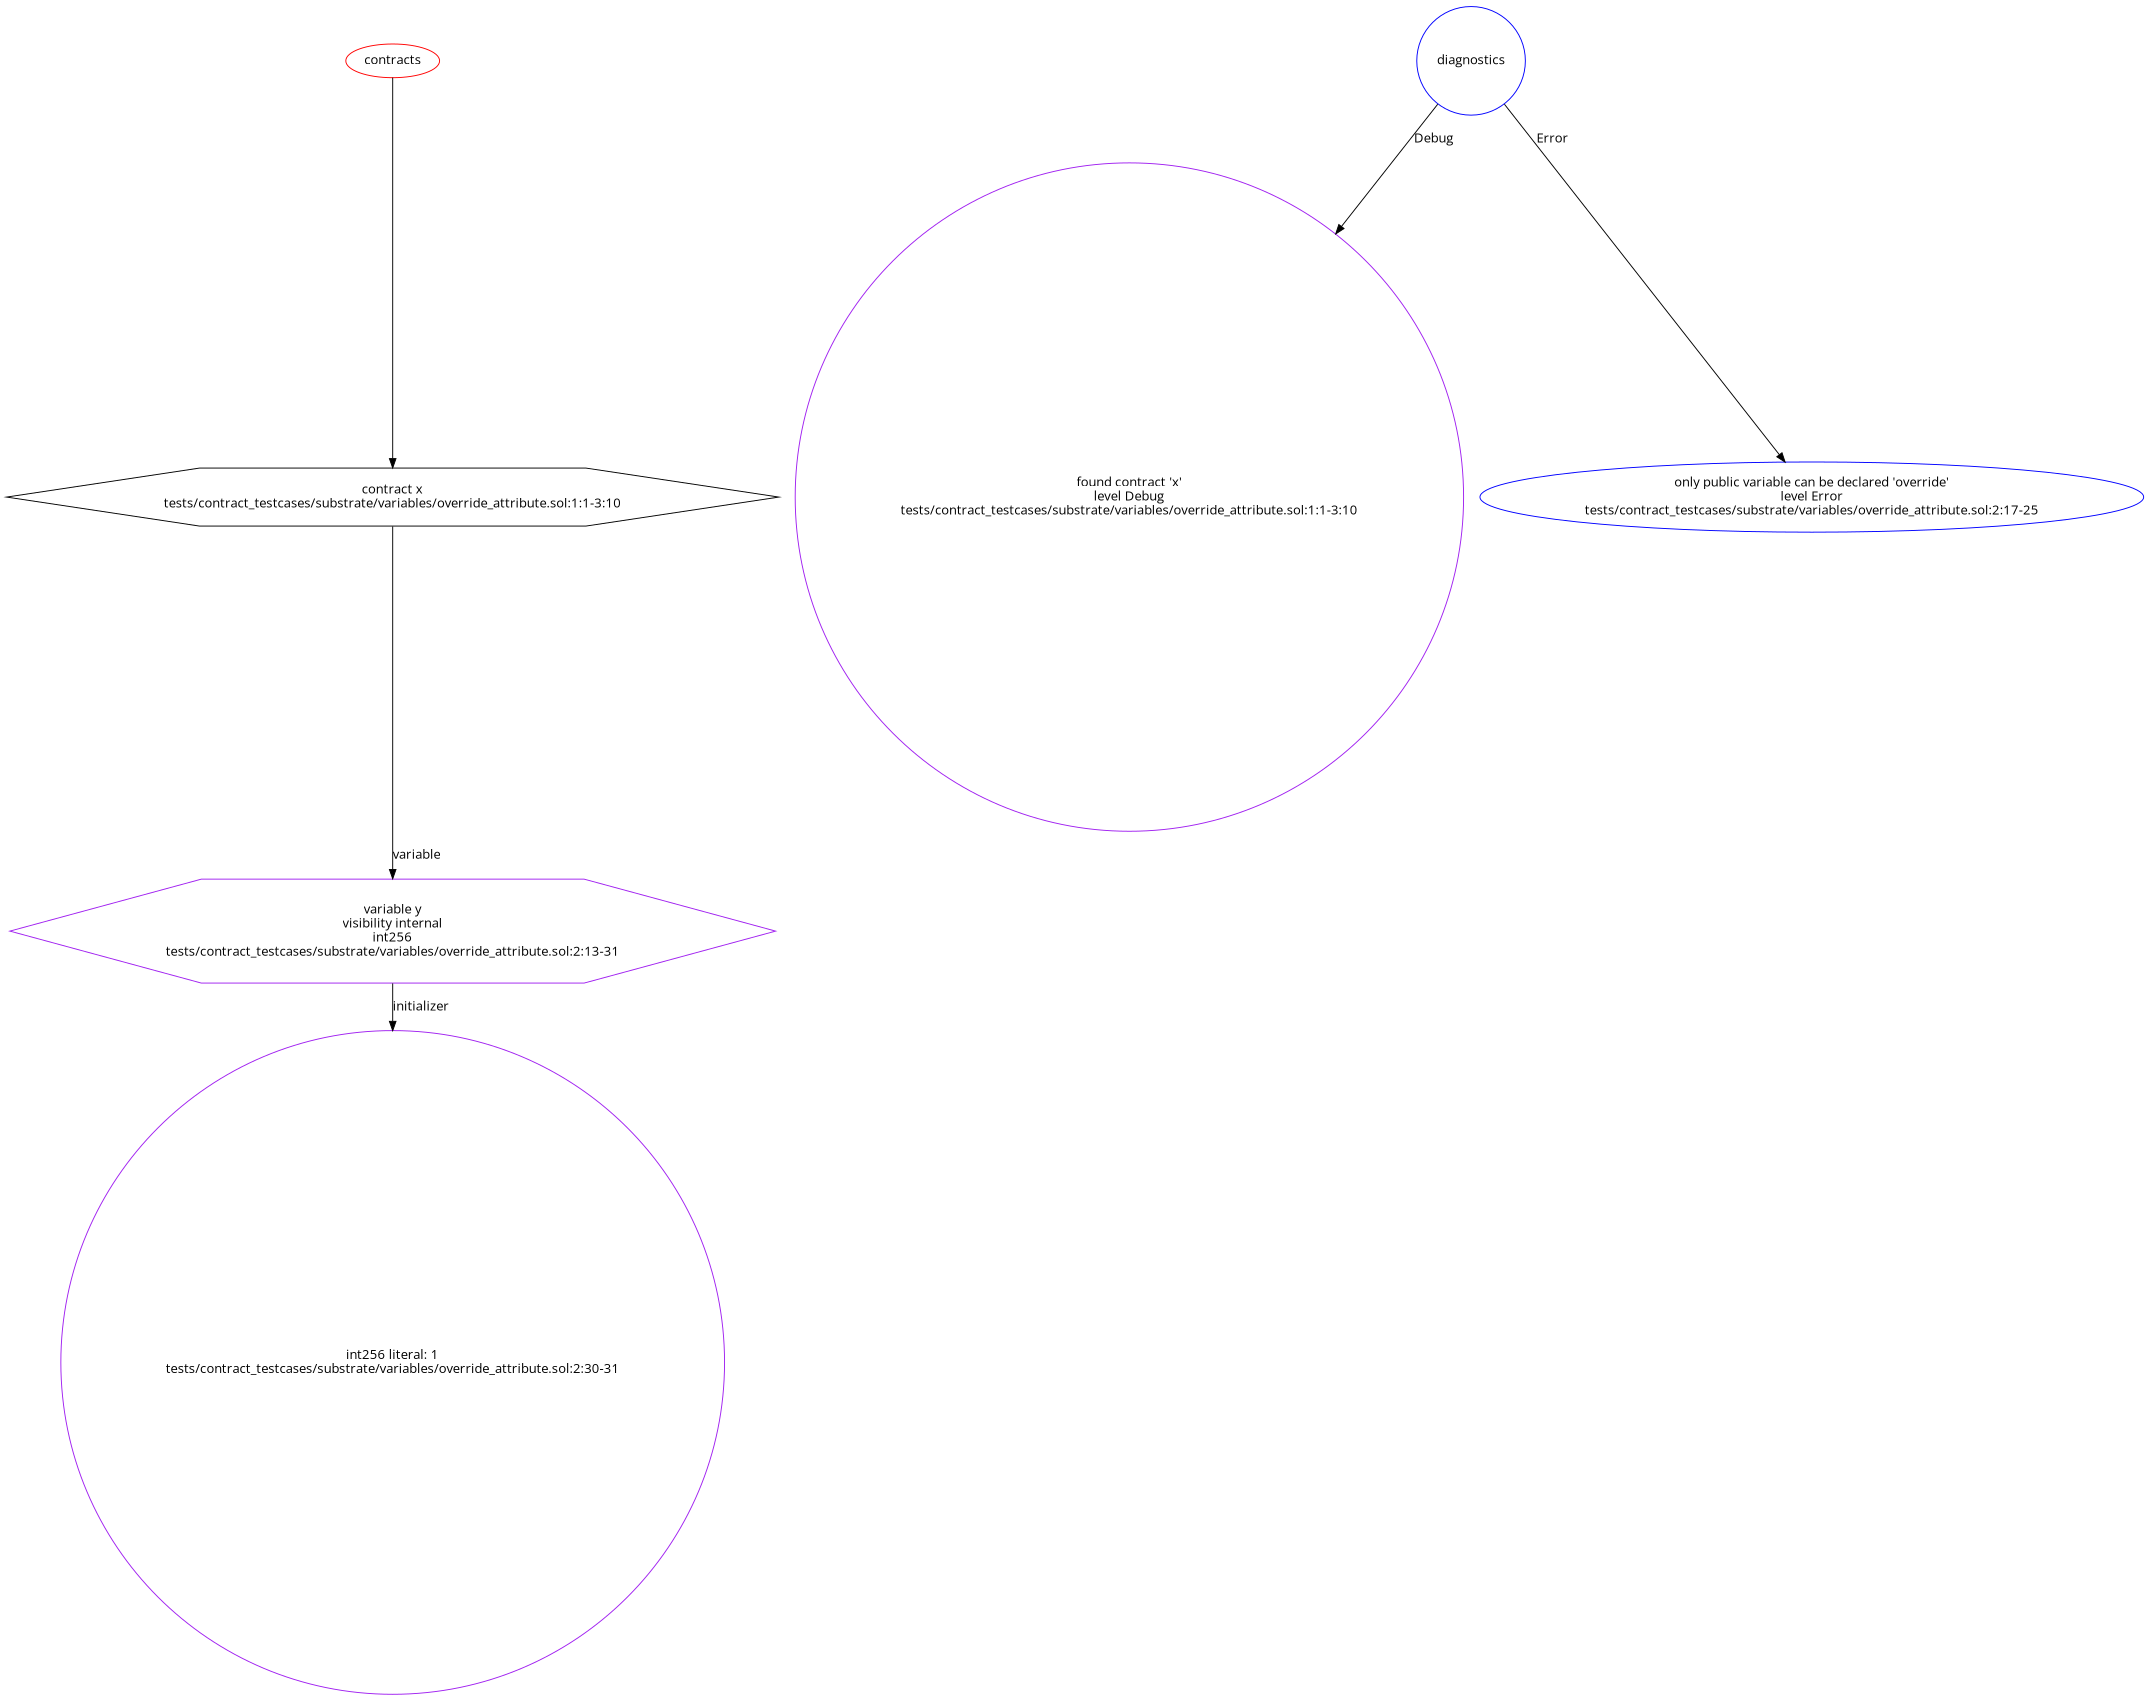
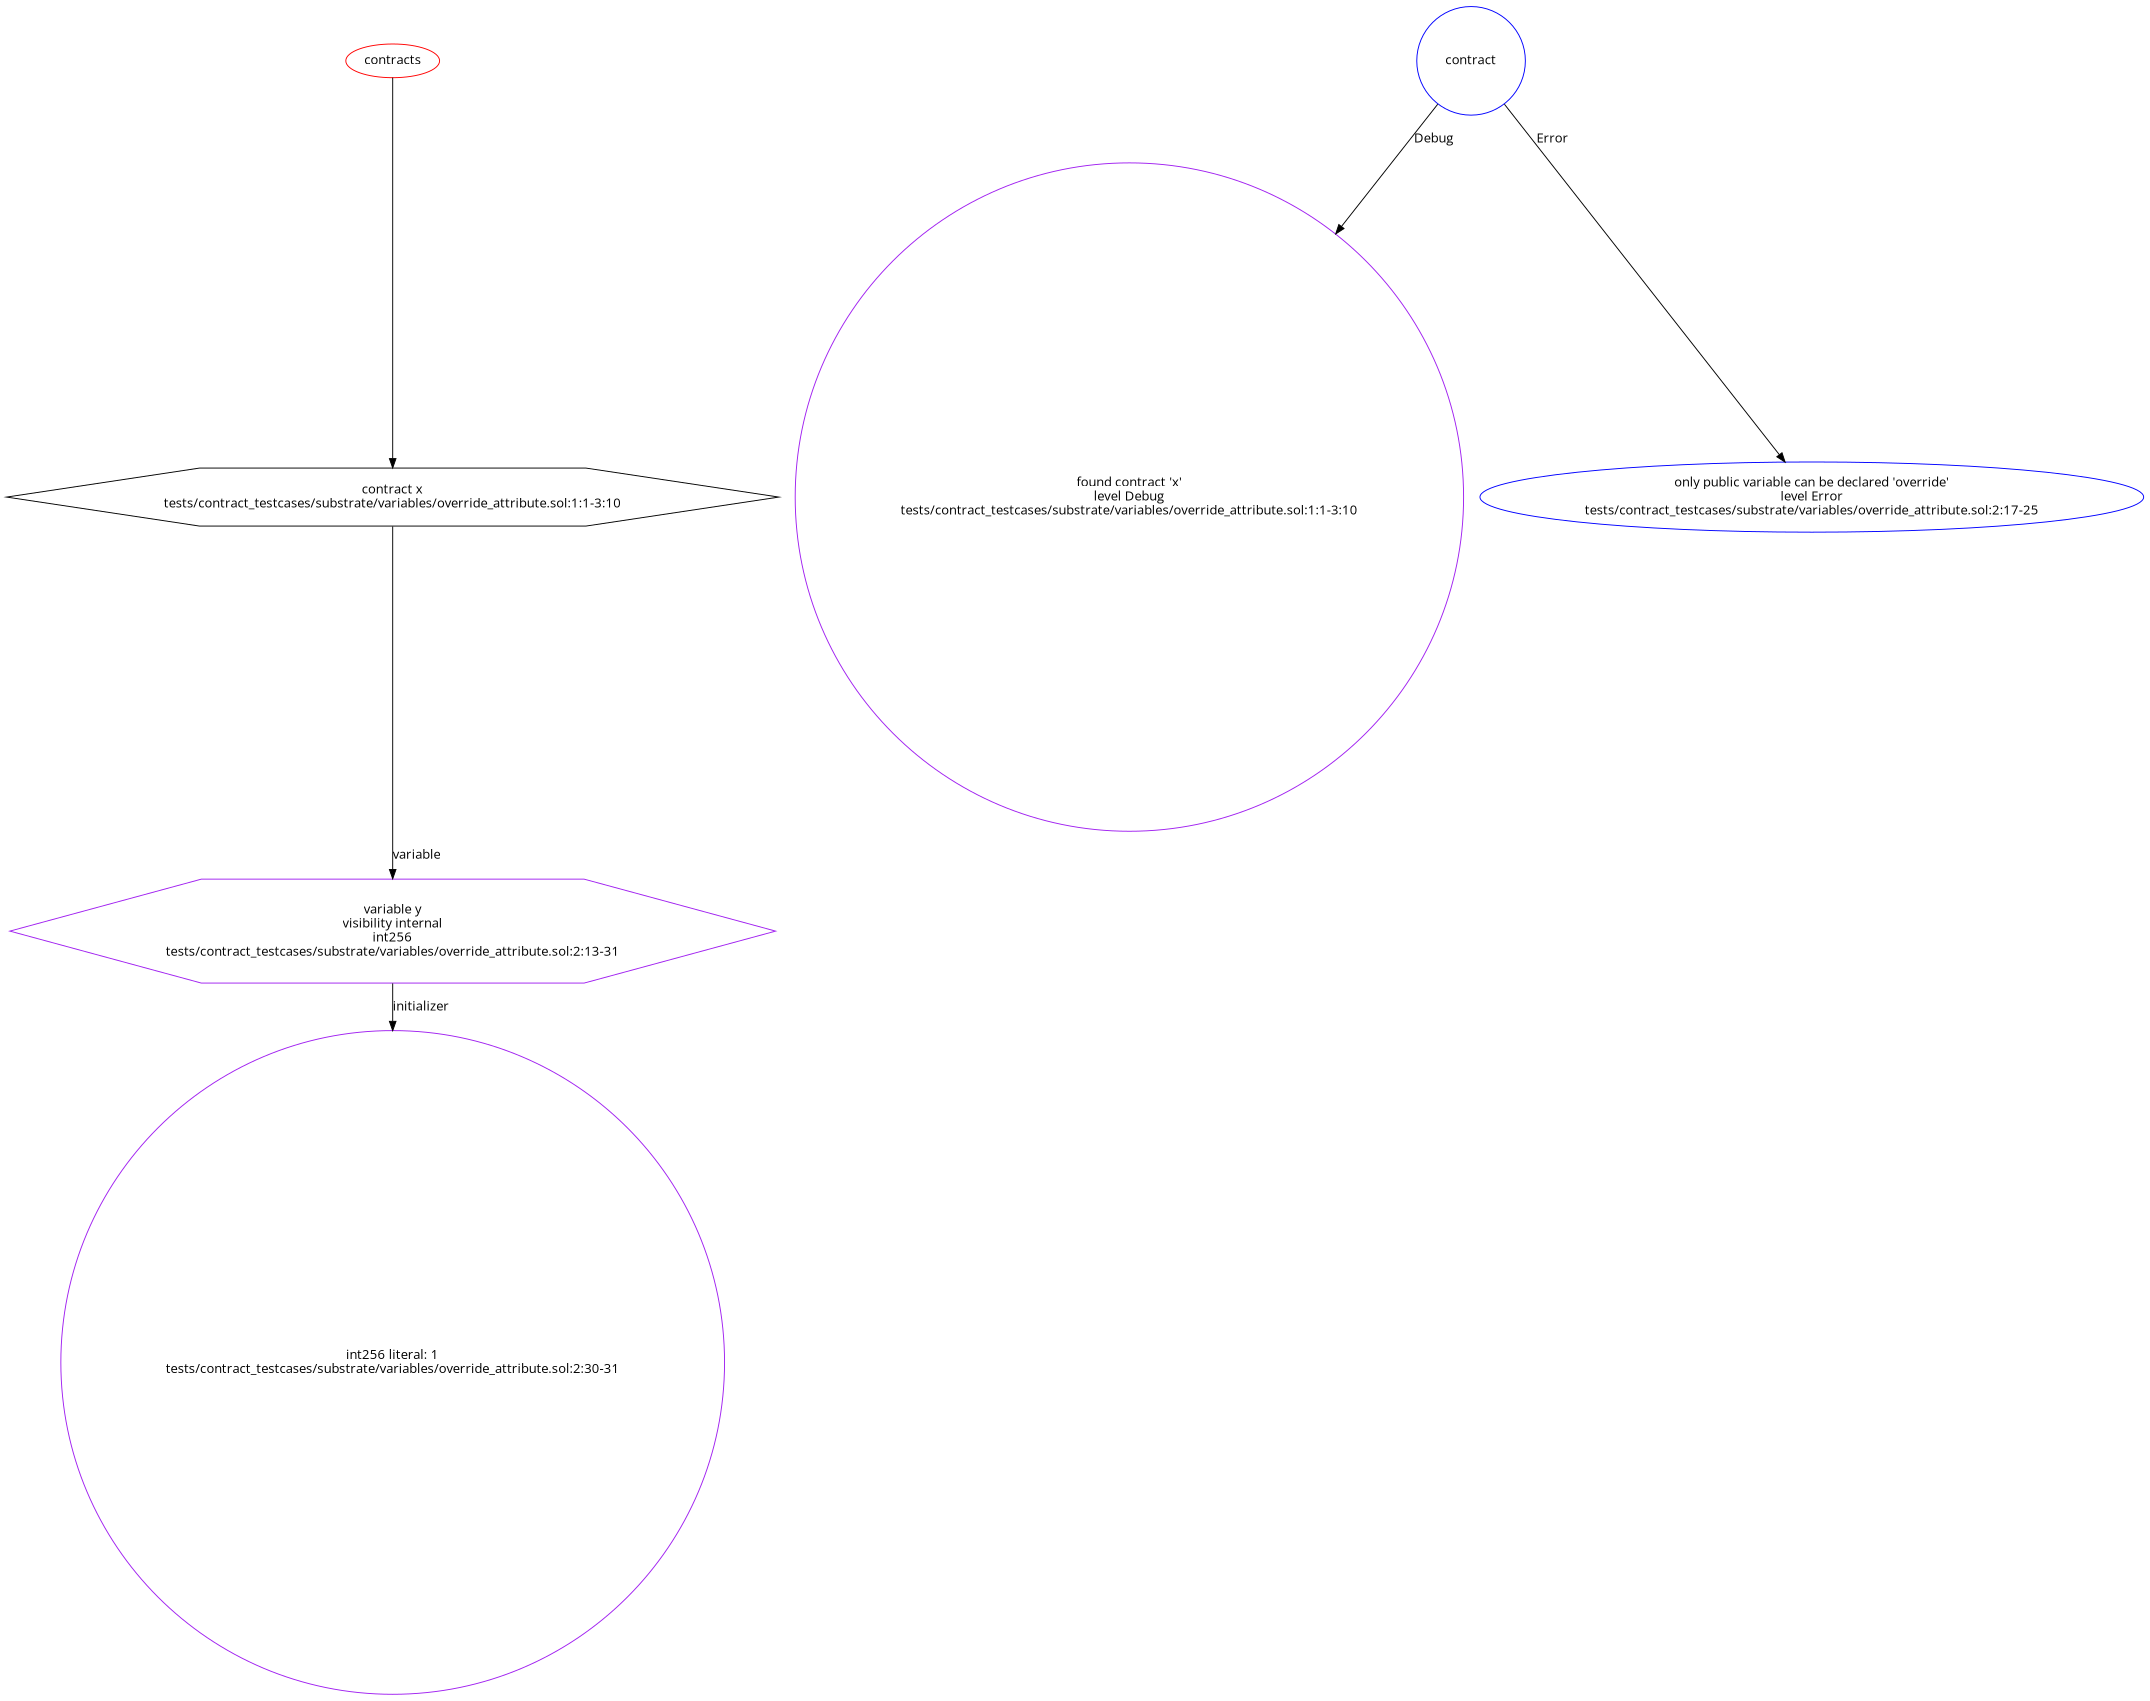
node "diagnostics": label "diagnostics" -> "contract"
